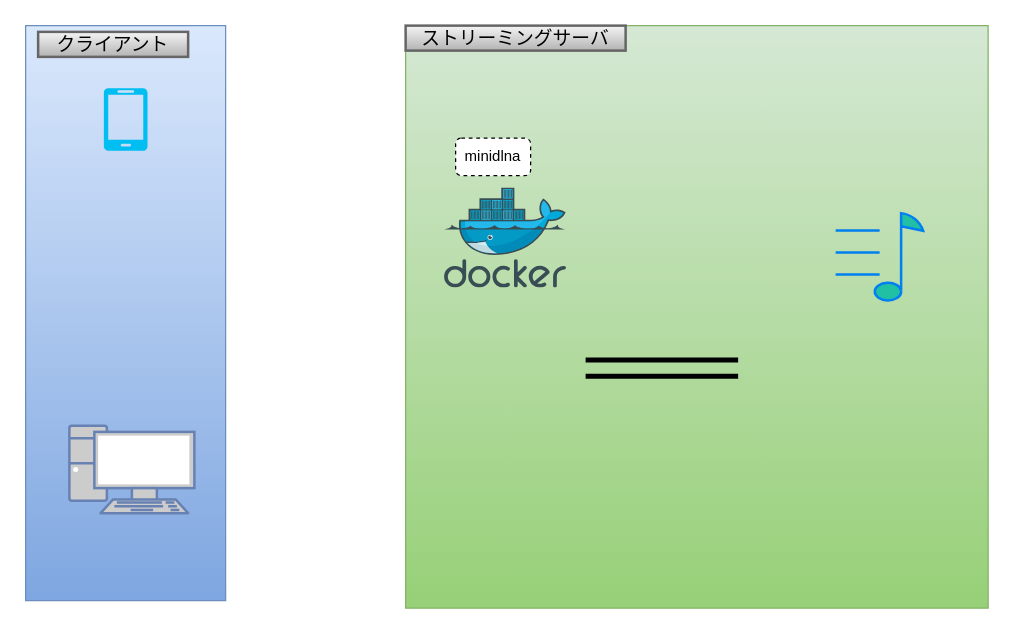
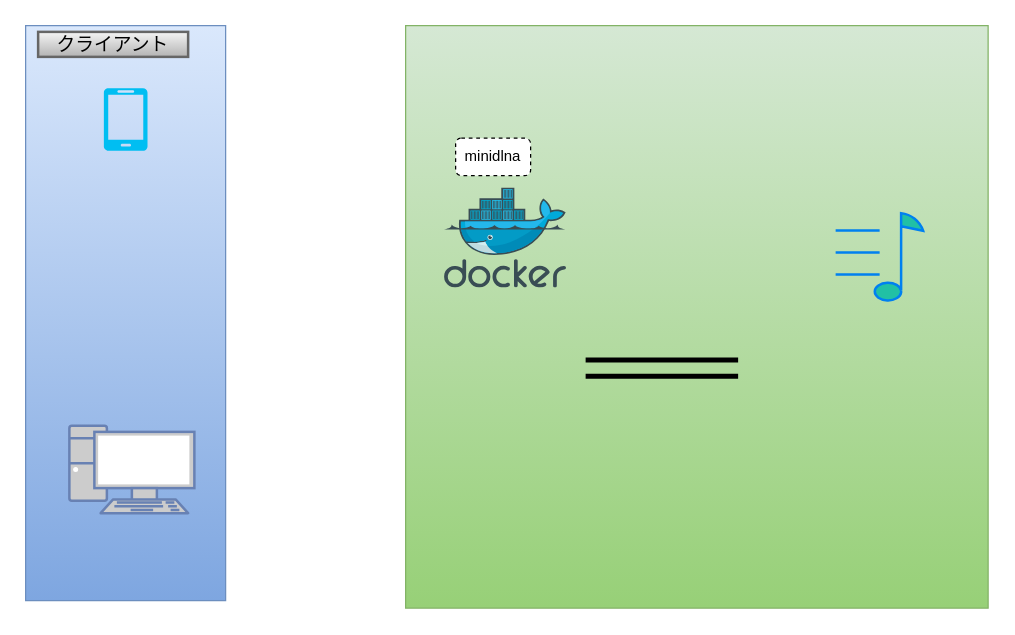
node "ストリーミングサーバ": removed
